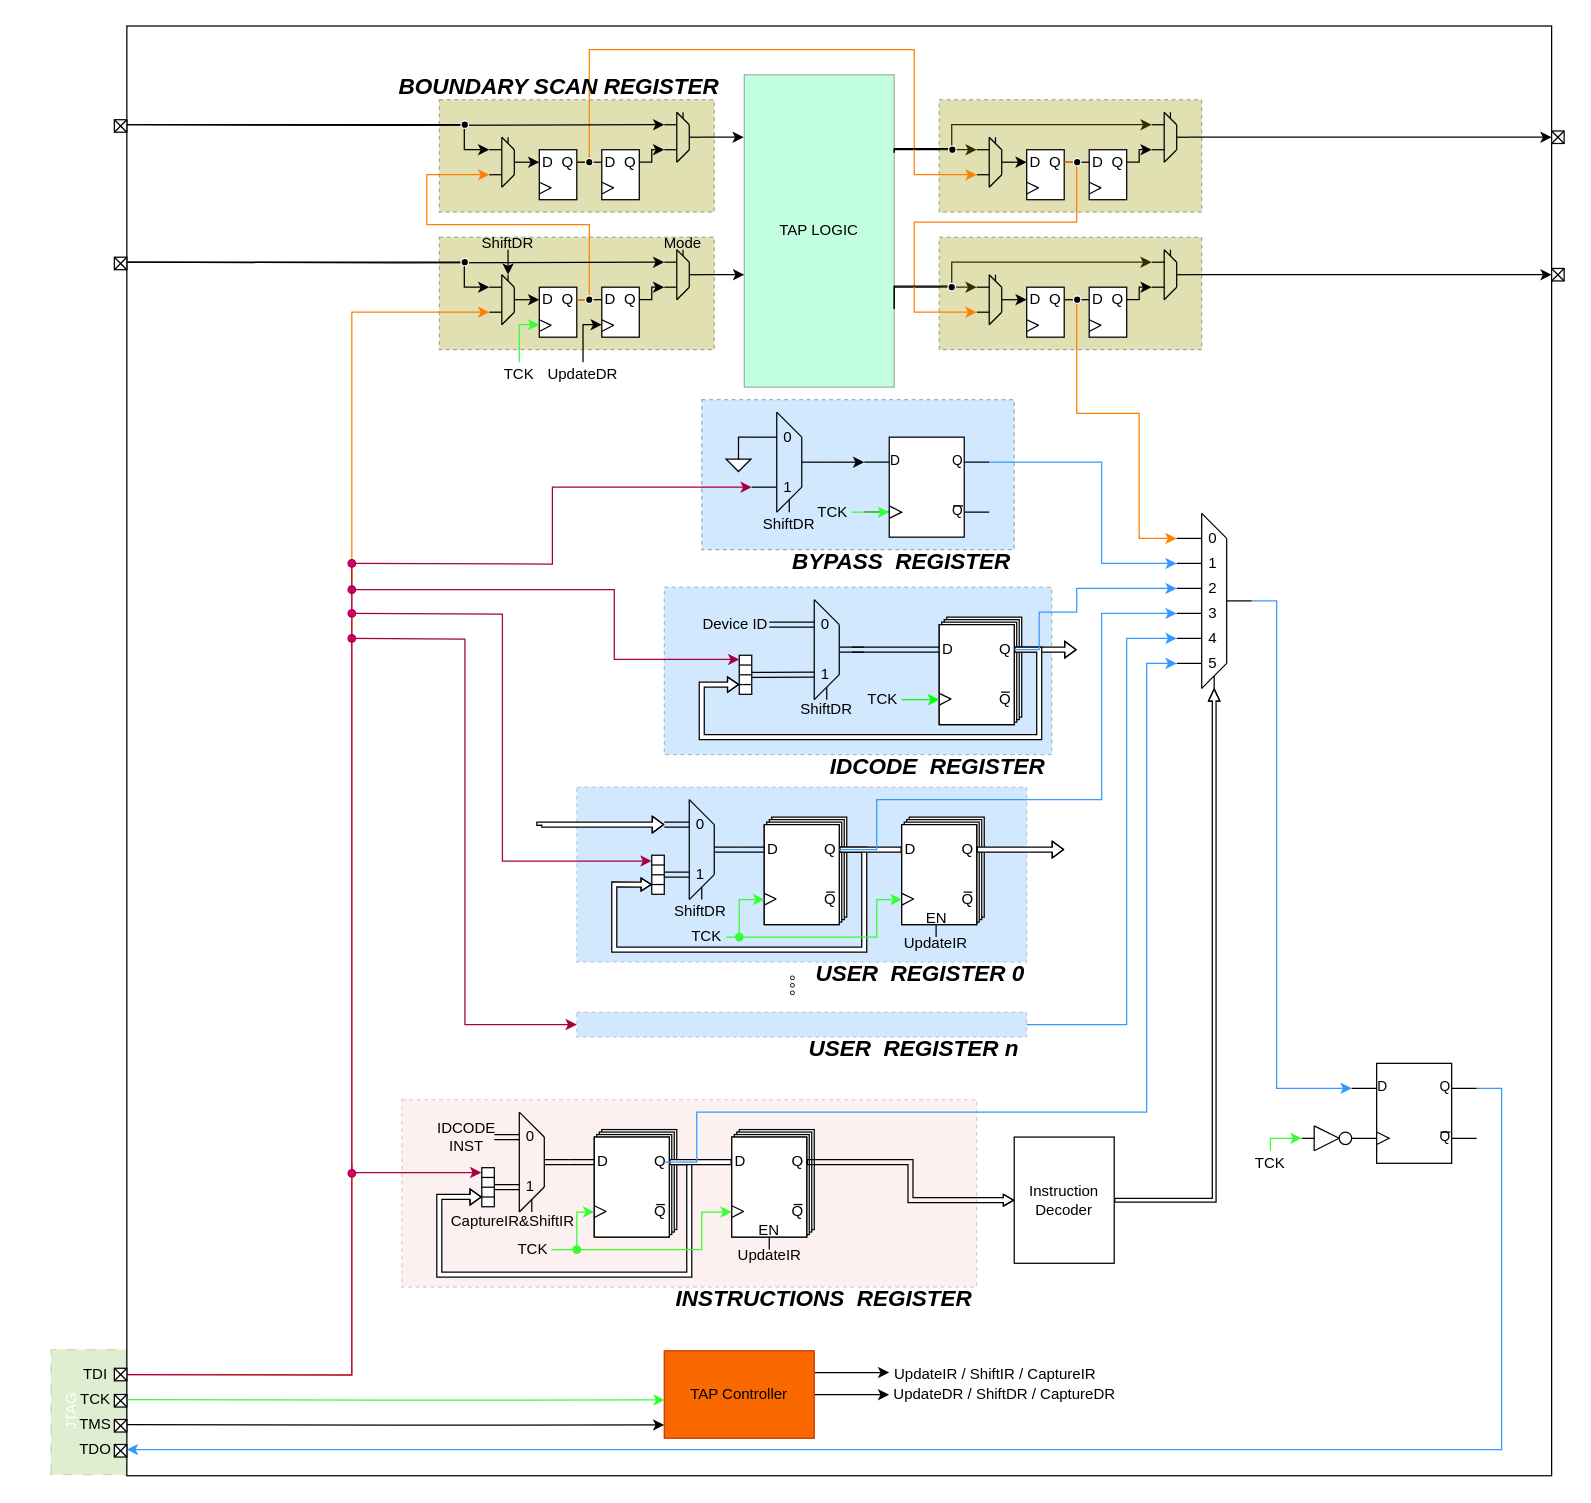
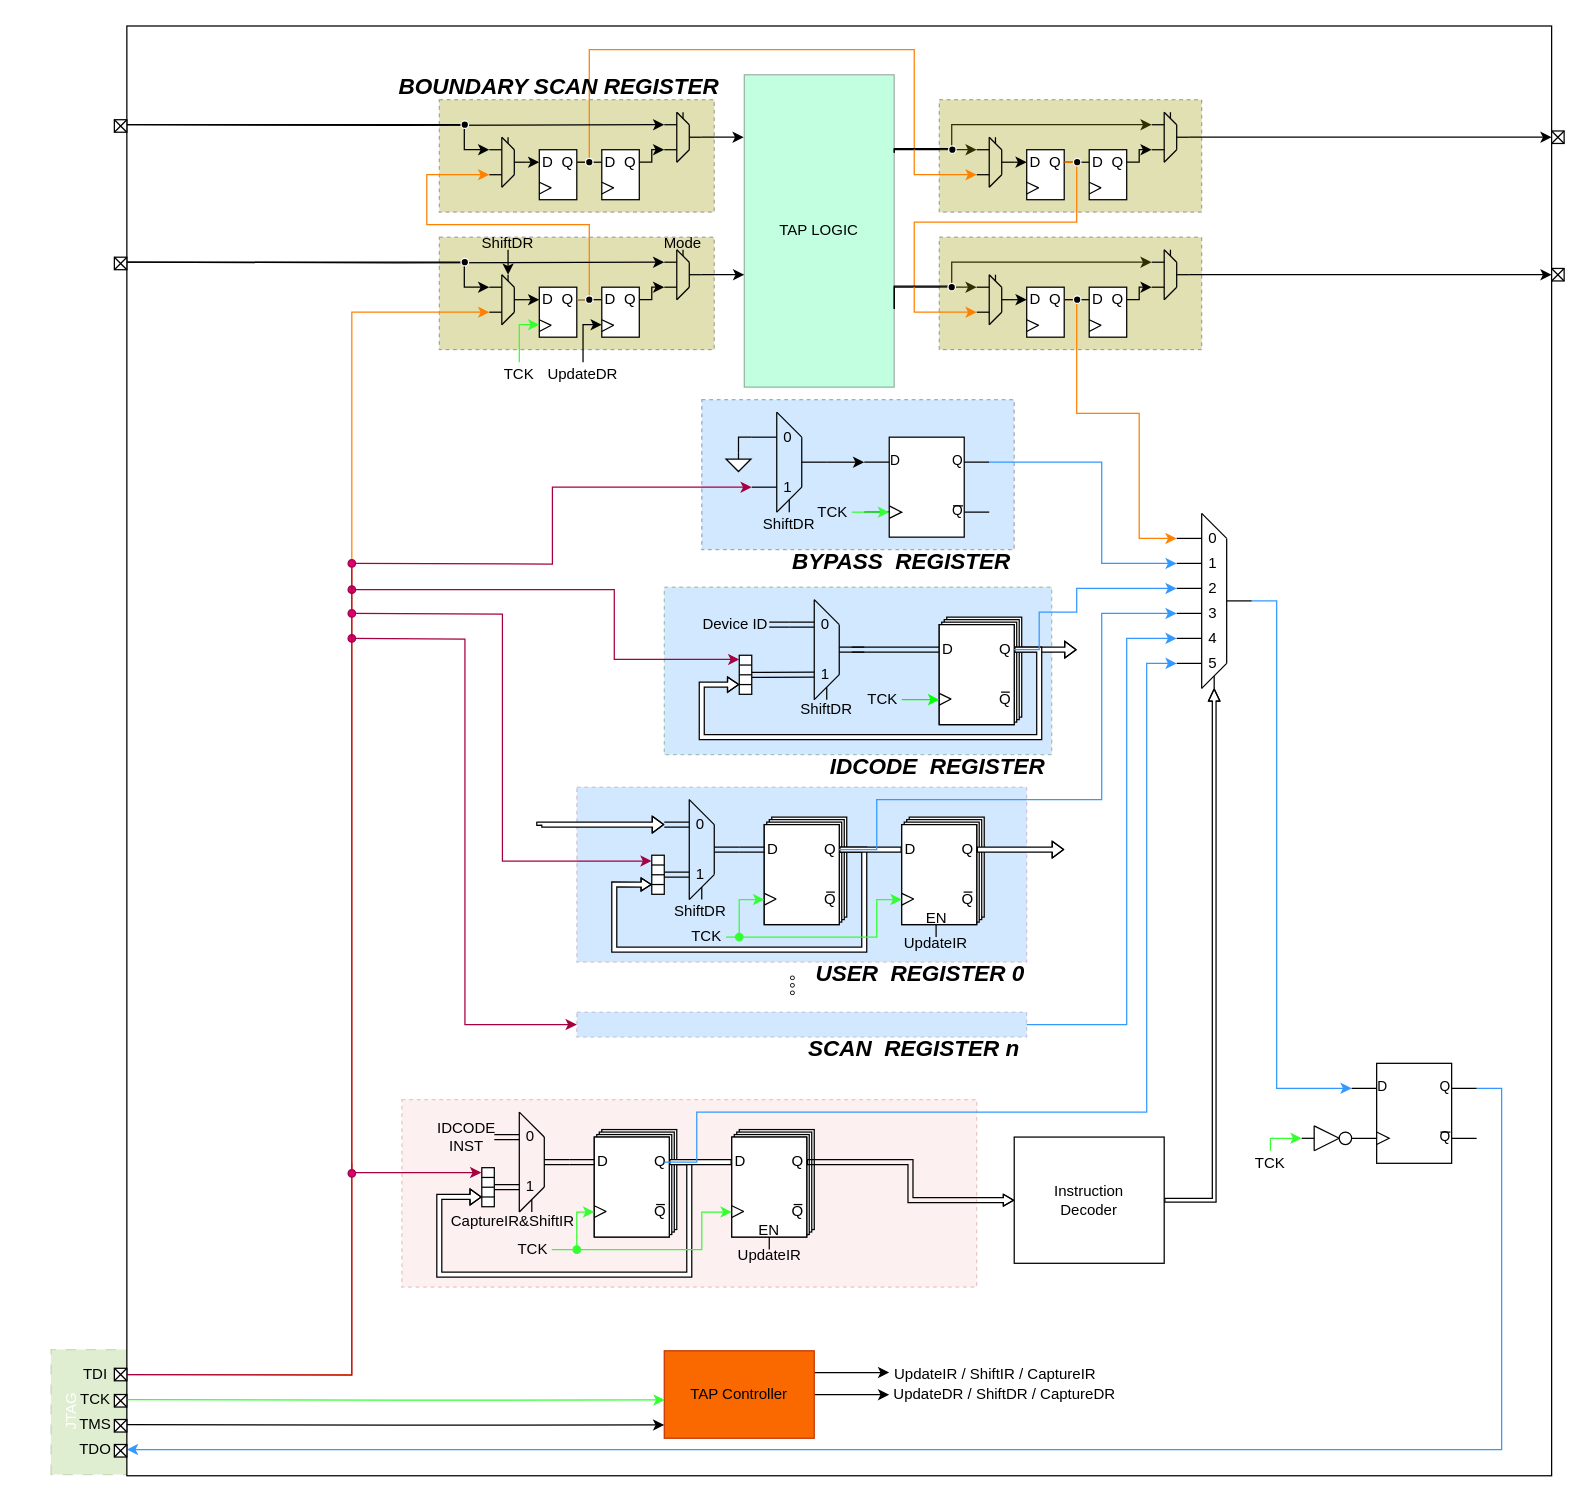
node "USER REGISTER n": label "USER REGISTER n" -> "SCAN REGISTER n"
node "Instruction Decoder": size 100x126 -> 150x126
node "INSTRUCTIONS REGISTER": removed
